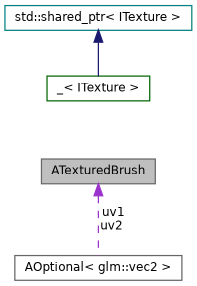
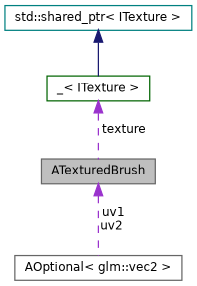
edge "ATexturedBrush" -> "_< ITexture >": added, label "texture"
